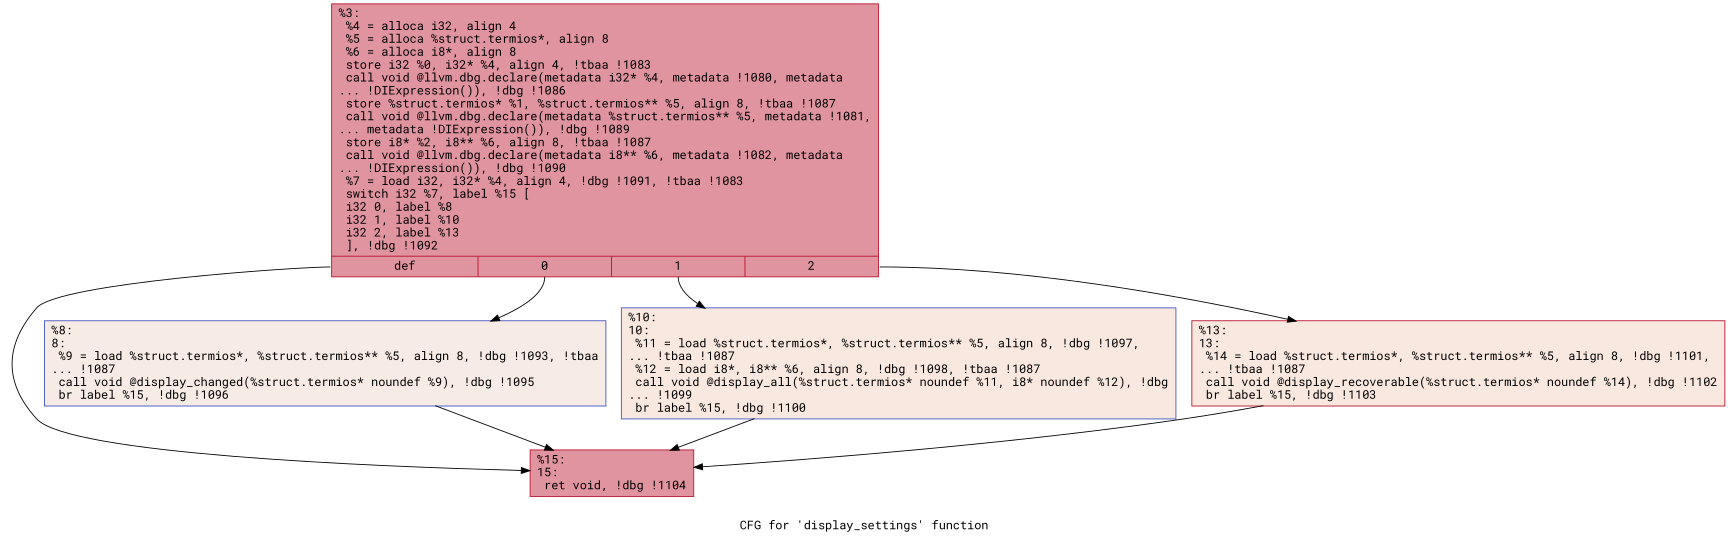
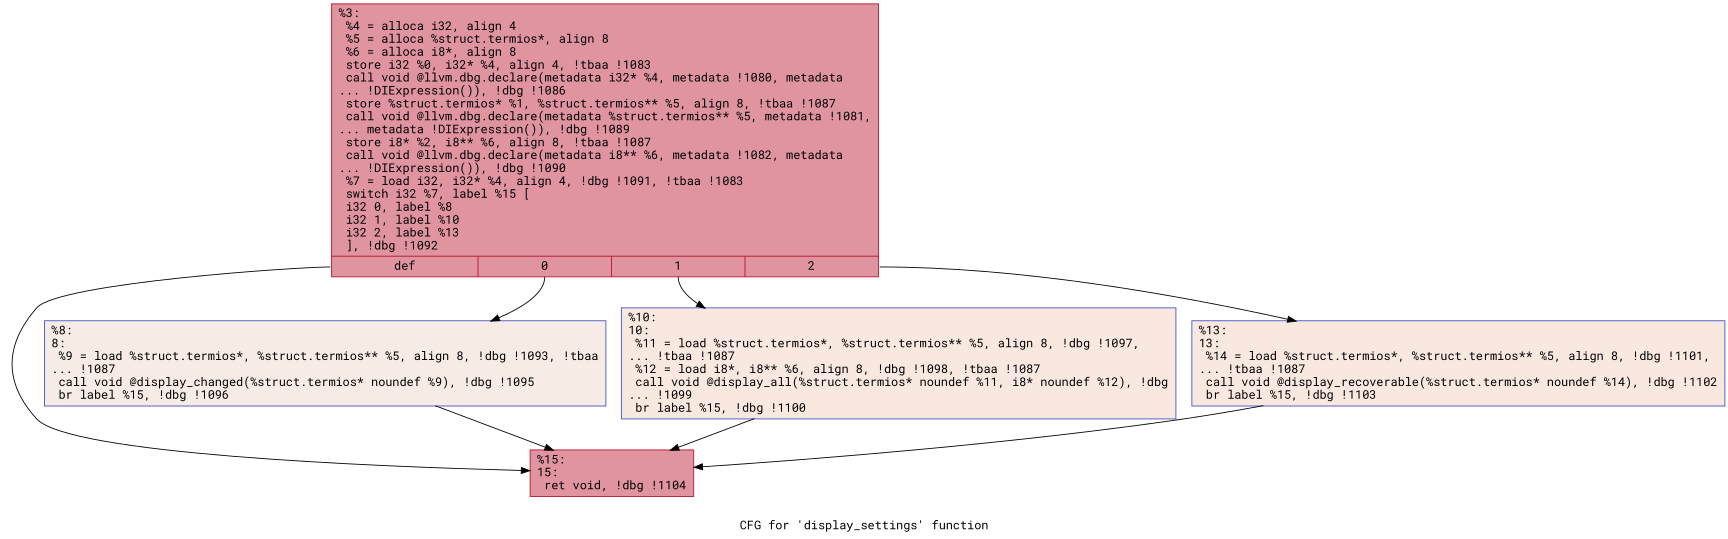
node "%13:": color #b70d28ff -> #3d50c3ff
